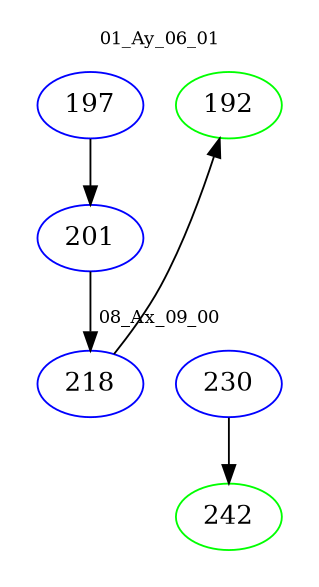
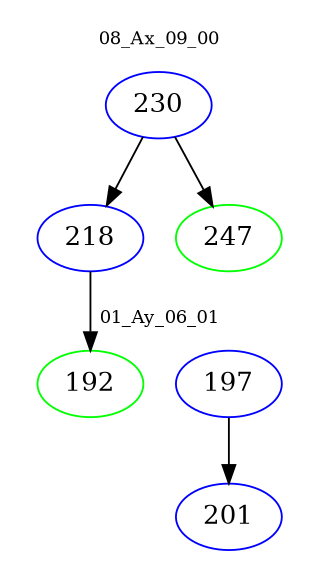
edge "201" -> "218": now "230" -> "218"
node "242": label "242" -> "247"
